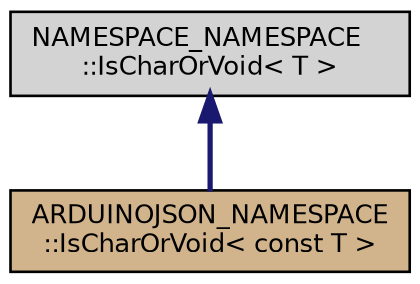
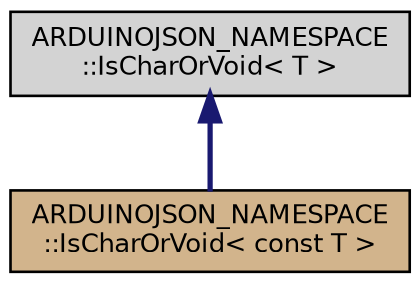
node "NAMESPACE_NAMESPACE ::IsCharOrVoid< T >": label "NAMESPACE_NAMESPACE ::IsCharOrVoid< T >" -> "ARDUINOJSON_NAMESPACE ::IsCharOrVoid< T >"
